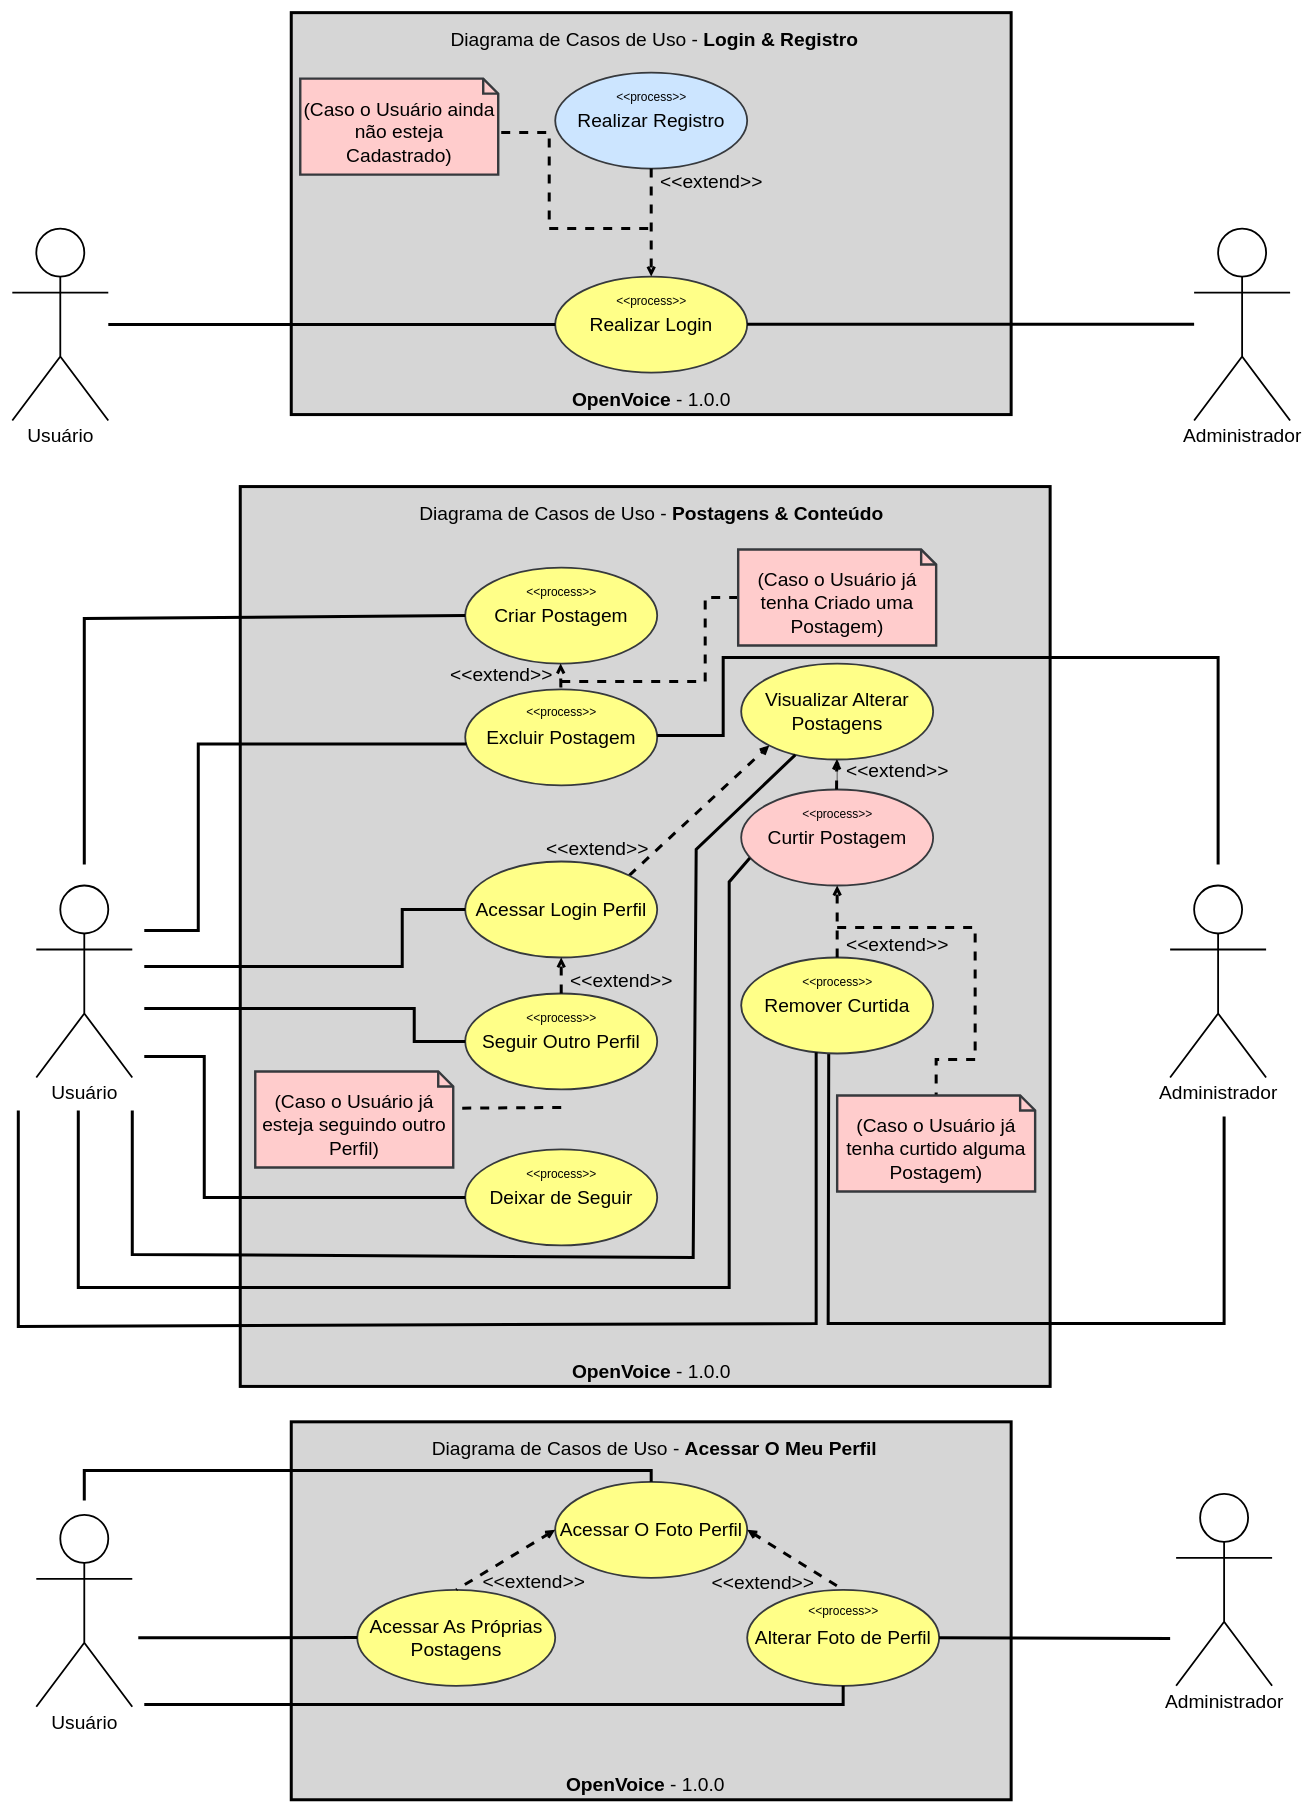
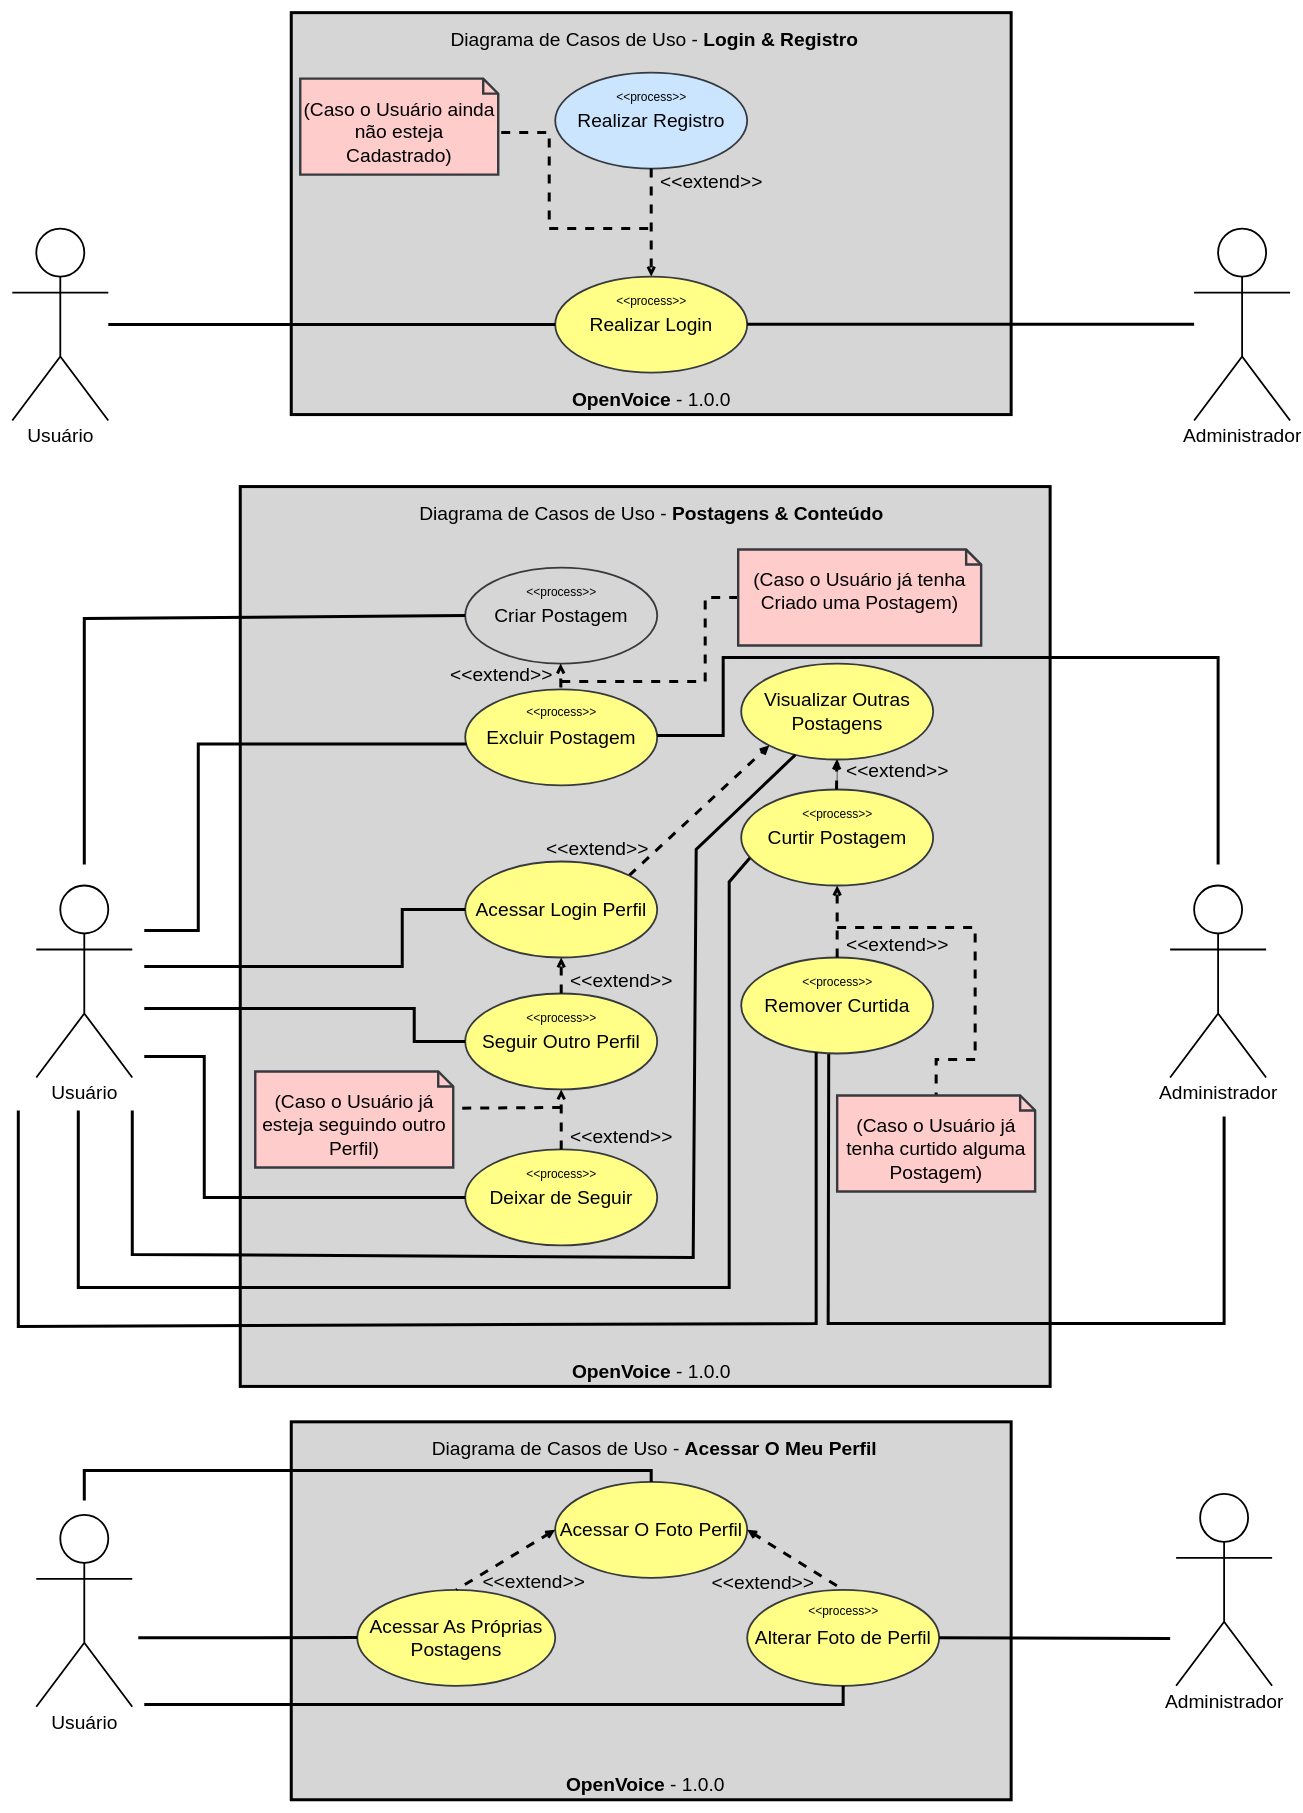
node "(Caso o Usuário já tenha Criado uma Postagem)": size 198x96 -> 243x96
node "Criar Postagem": fillcolor #ffff88 -> #d6d6d6
node "Visualizar Alterar Postagens": label "Visualizar Alterar Postagens" -> "Visualizar Outras Postagens"
node "Curtir Postagem": fillcolor #ffcccc -> #ffff88
edge "Deixar de Seguir" -> "Seguir Outro Perfil": added, label "<<extend>>"
